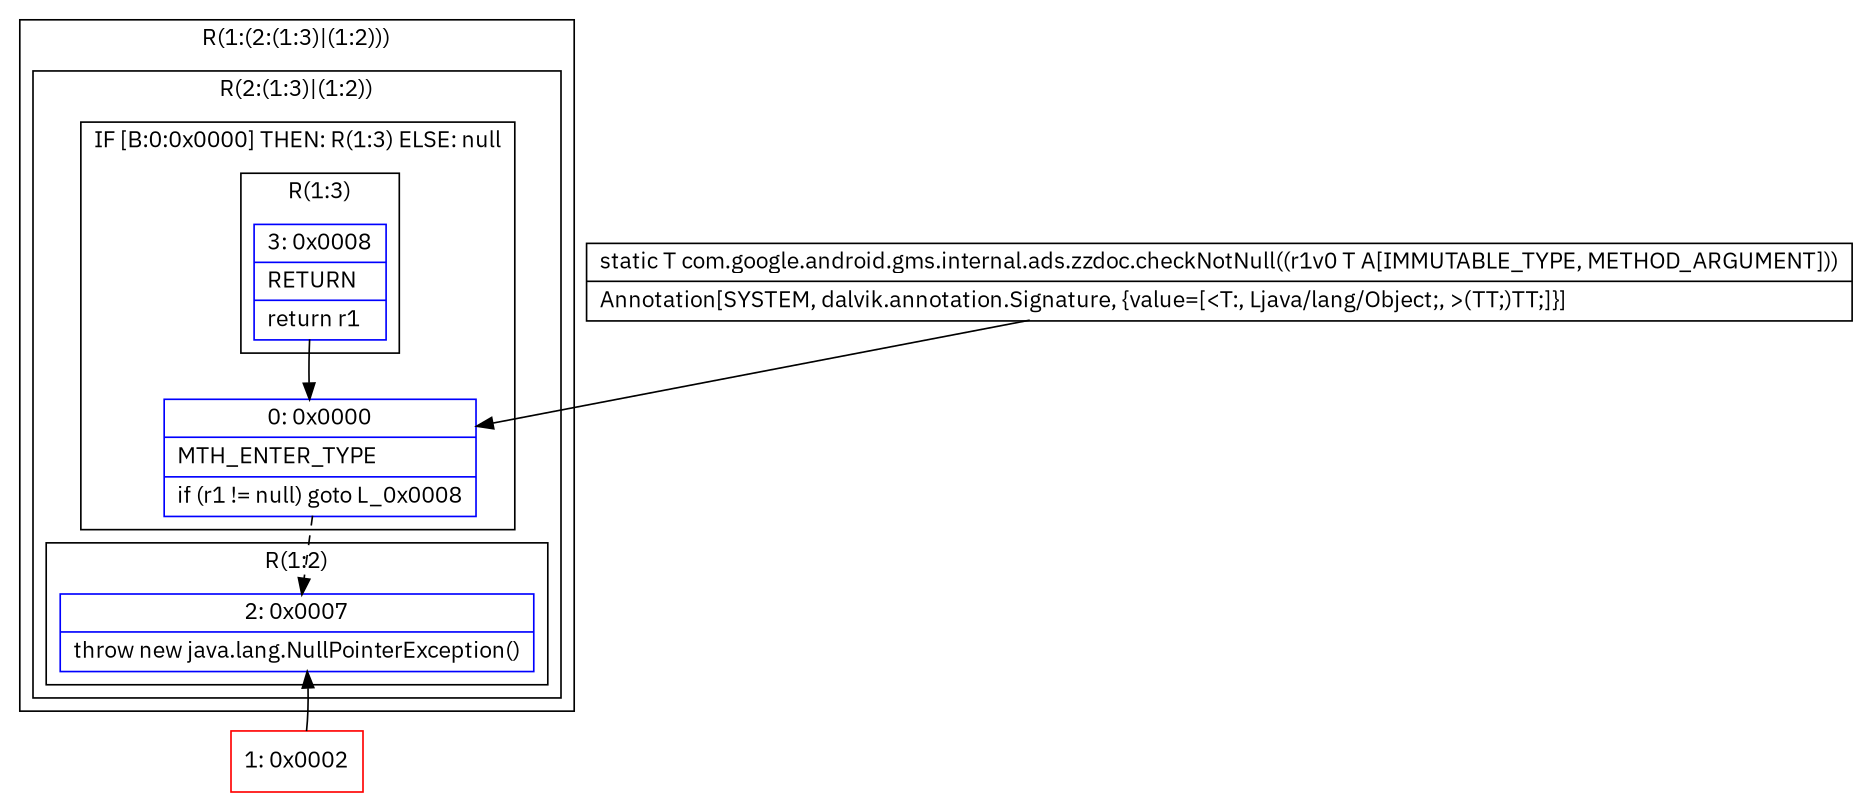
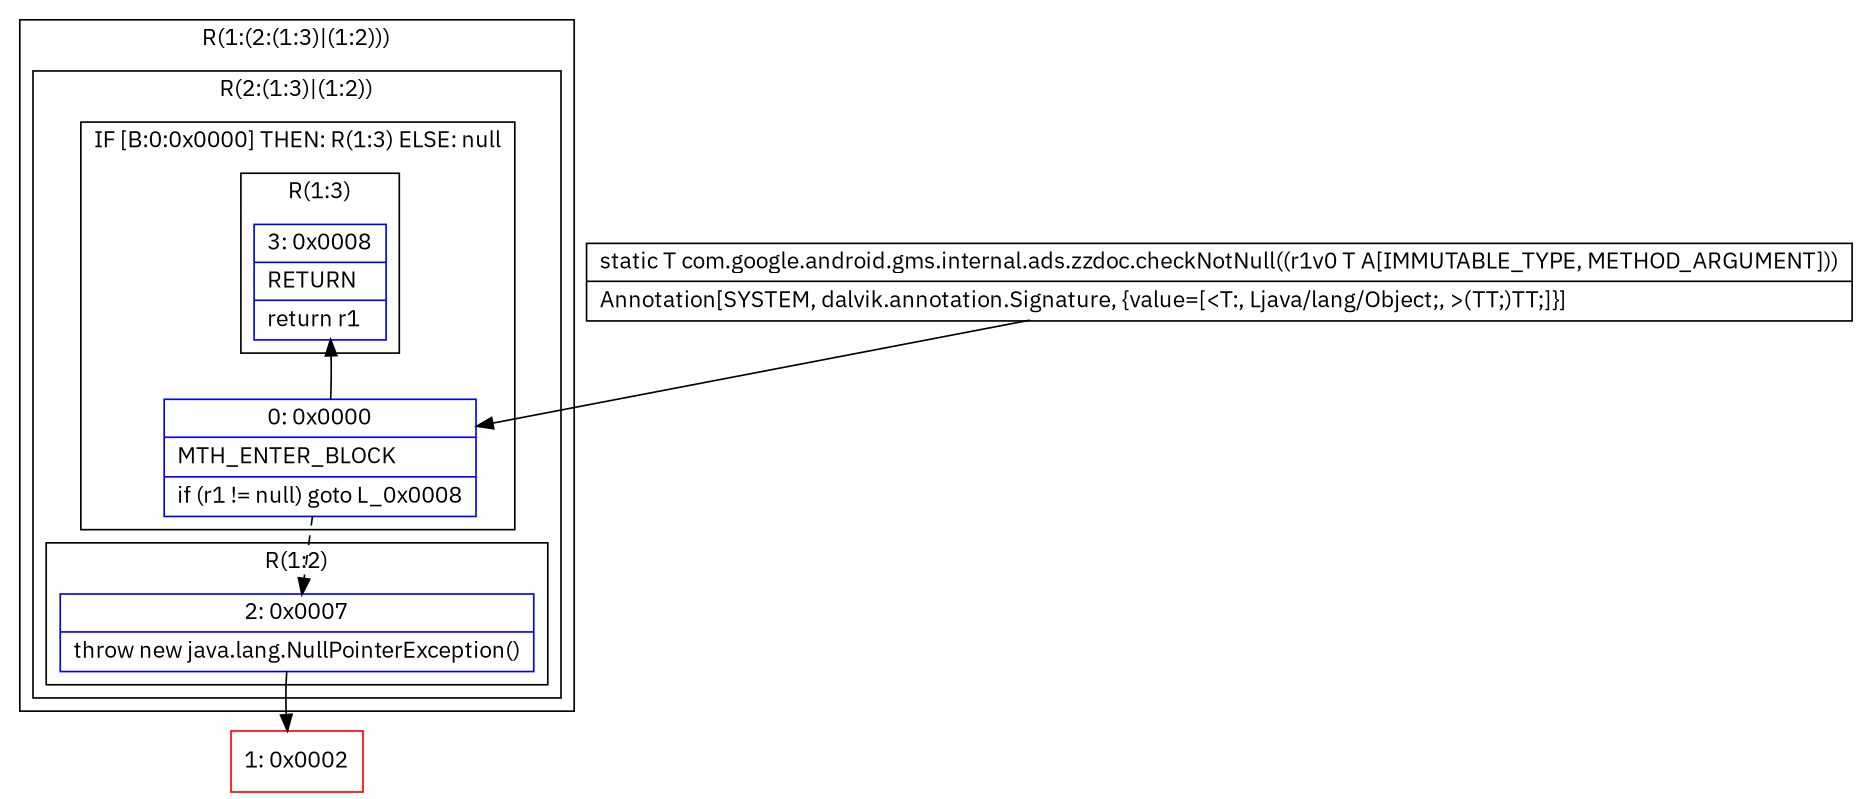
edge "3: 0x0008" -> "0: 0x0000": reversed
node "0: 0x0000": text "MTH_ENTER_TYPE" -> "MTH_ENTER_BLOCK"
edge "1: 0x0002" -> "2: 0x0007": reversed
